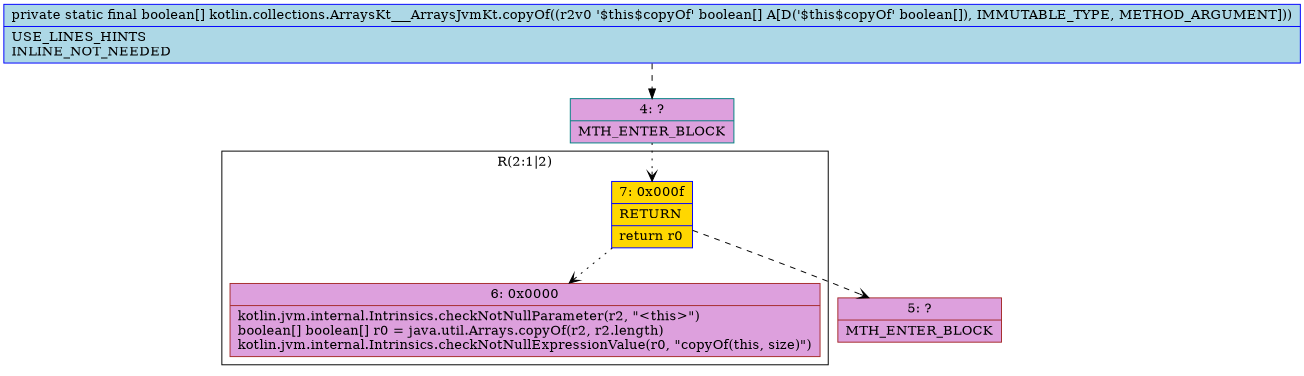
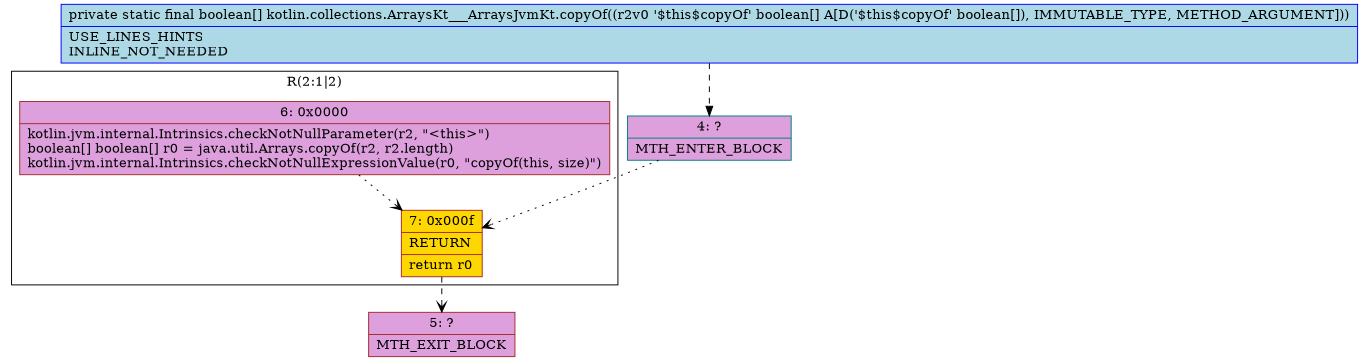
node "7: 0x000f": color blue -> brown
edge "7: 0x000f" -> "6: 0x0000": reversed
node "5: ?": text "MTH_ENTER_BLOCK" -> "MTH_EXIT_BLOCK"
